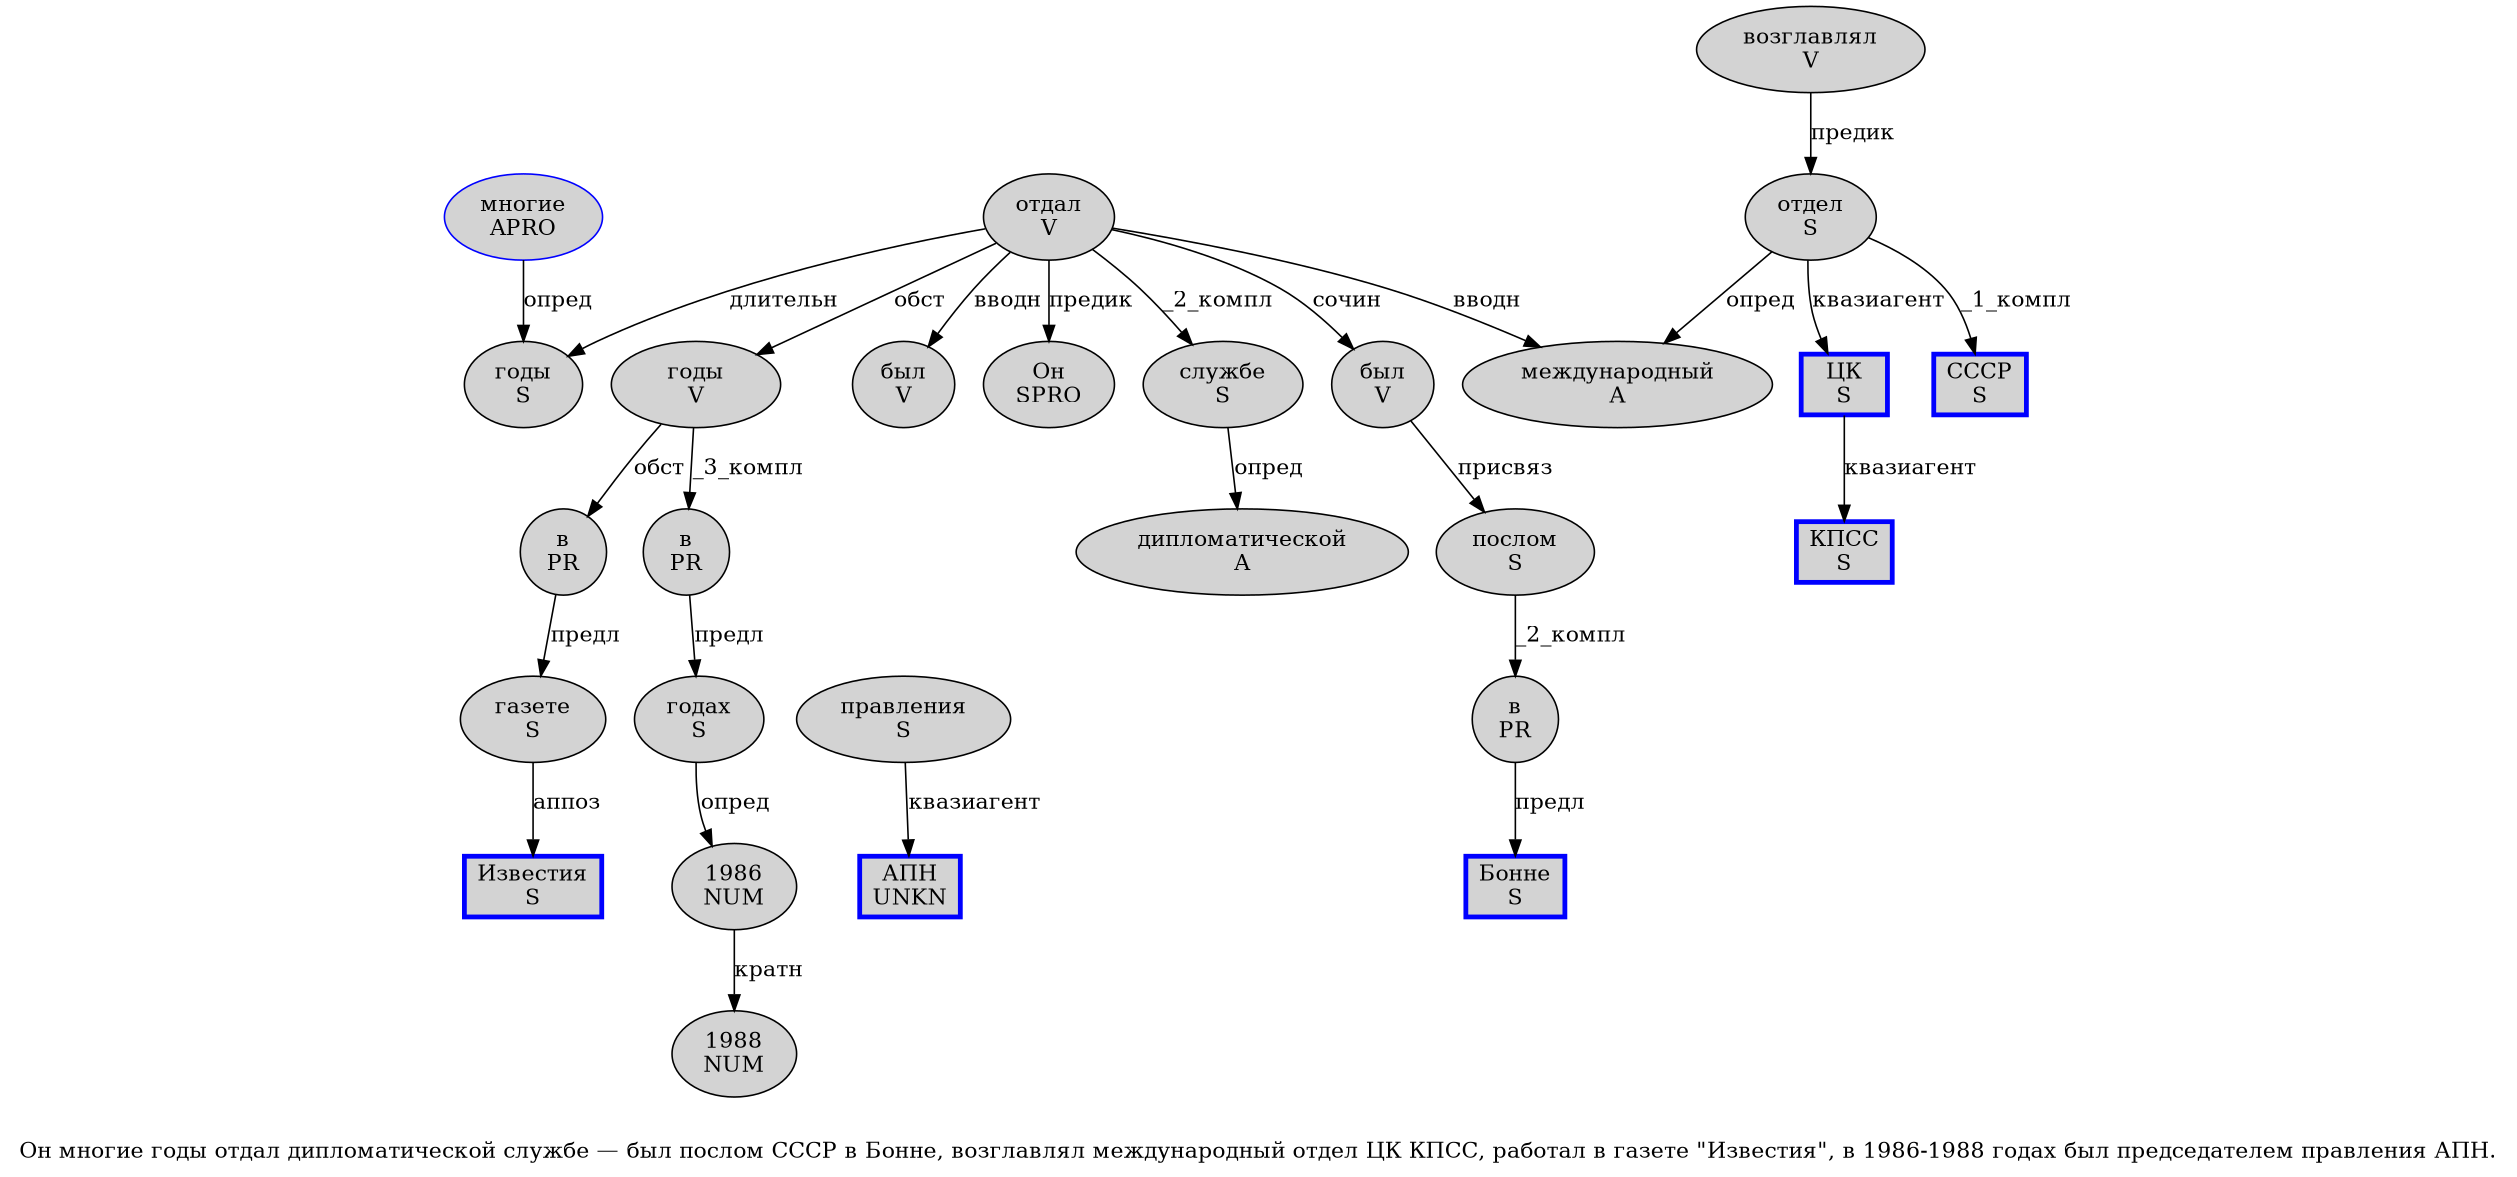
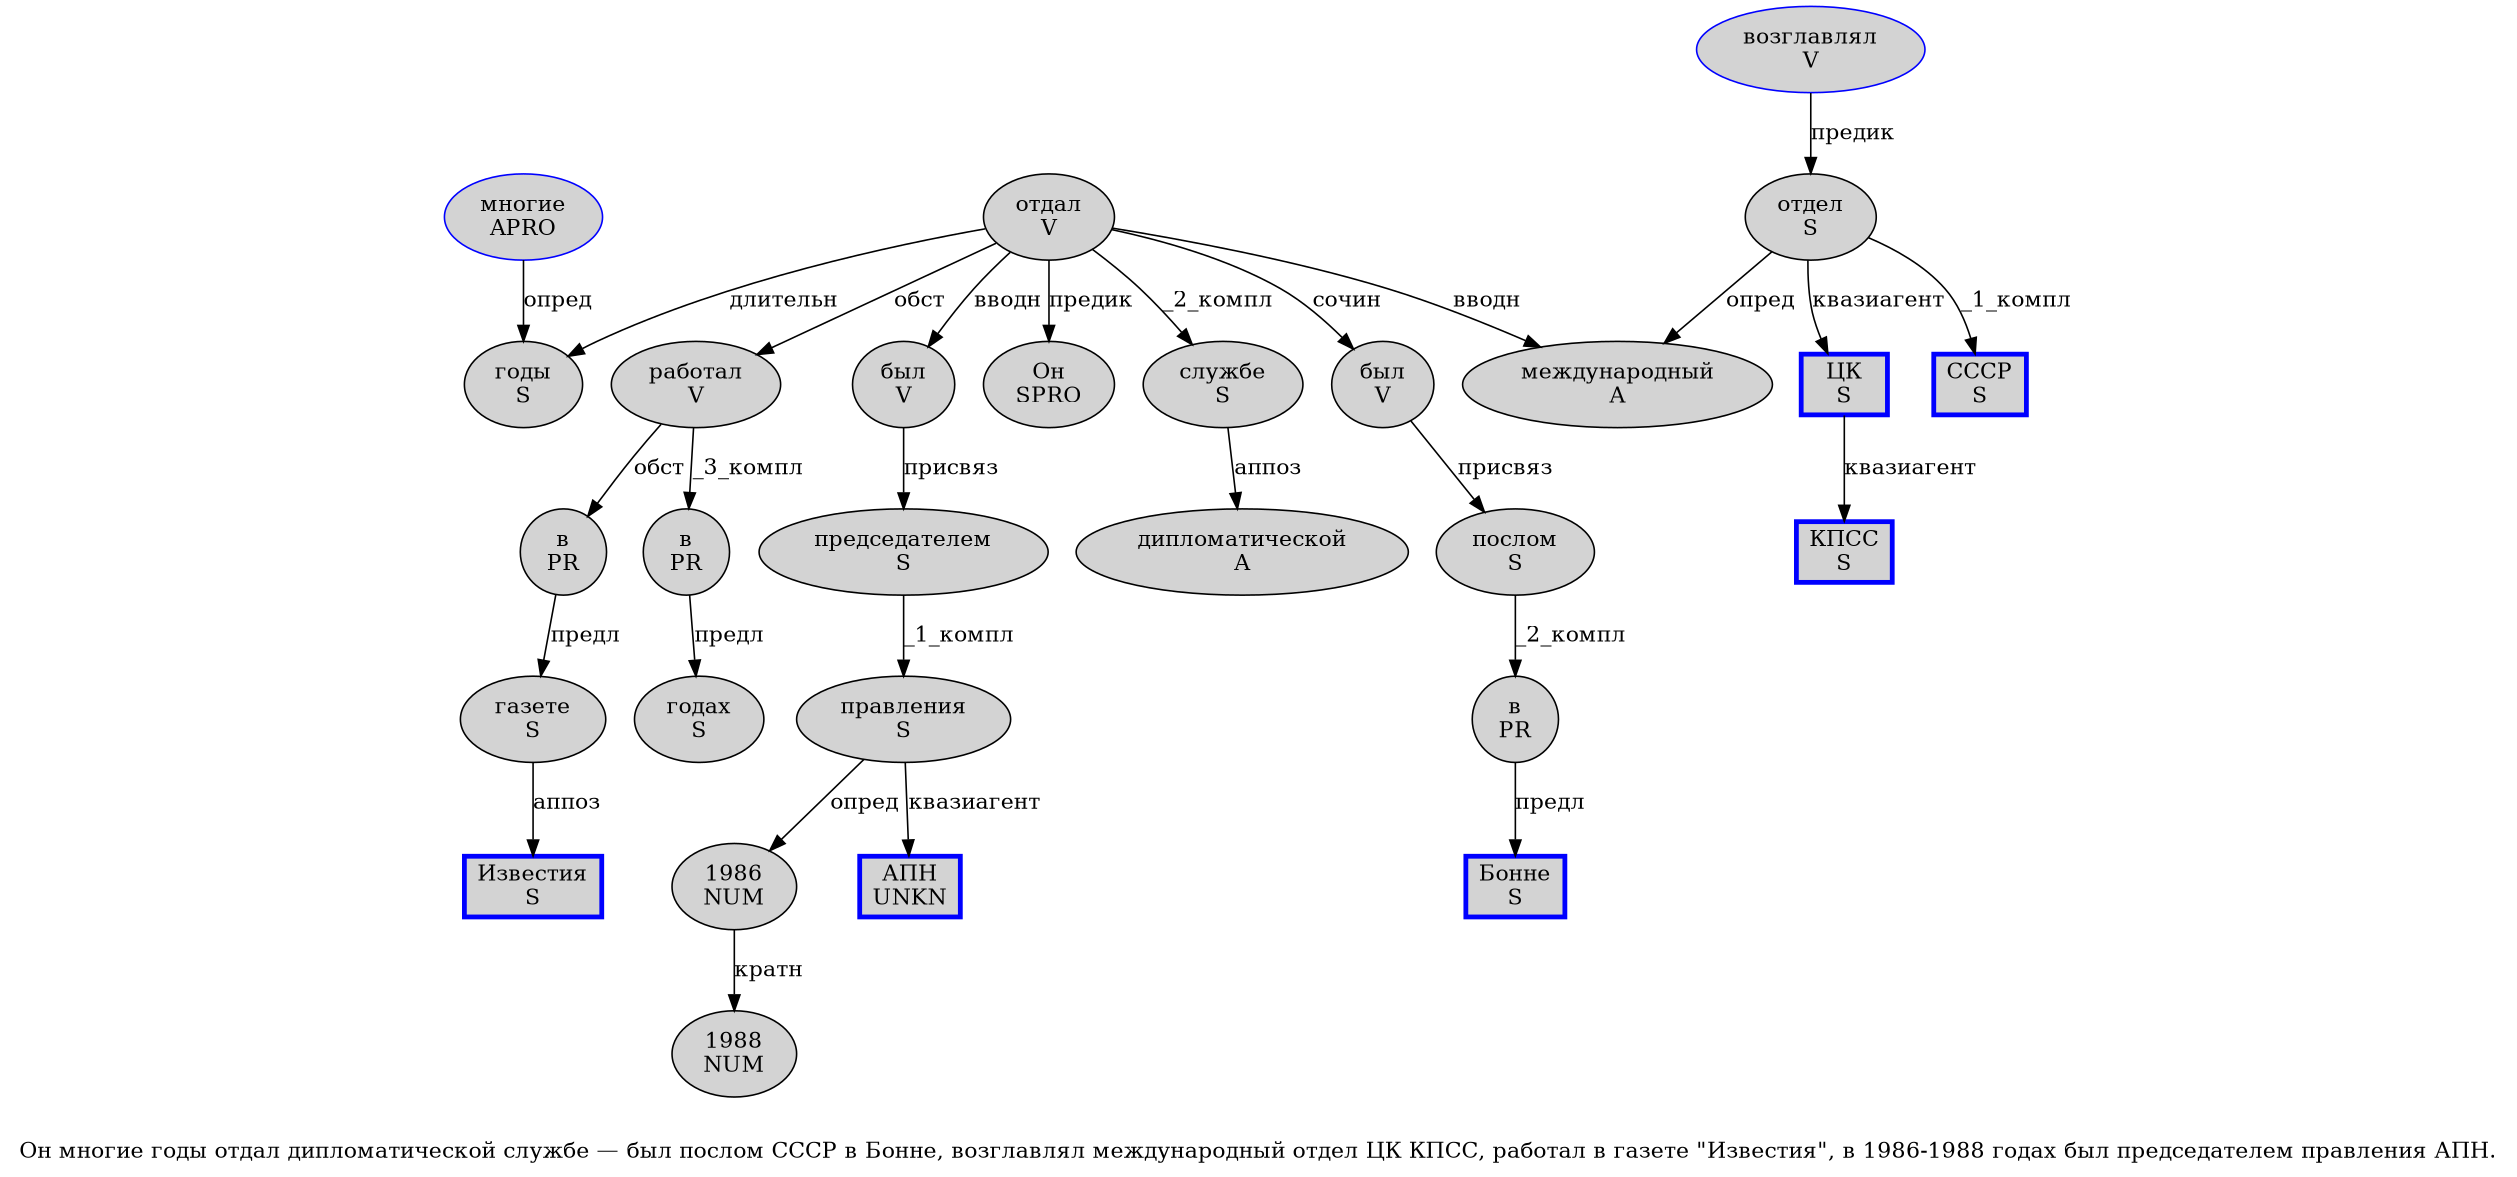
node "возглавлял V": color black -> blue
node "годы V": label "годы V" -> "работал V"
edge "службе S" -> "дипломатической A": label "опред" -> "аппоз"
node "председателем S": added
edge "годах S" -> "1986 NUM": now "правления S" -> "1986 NUM"
